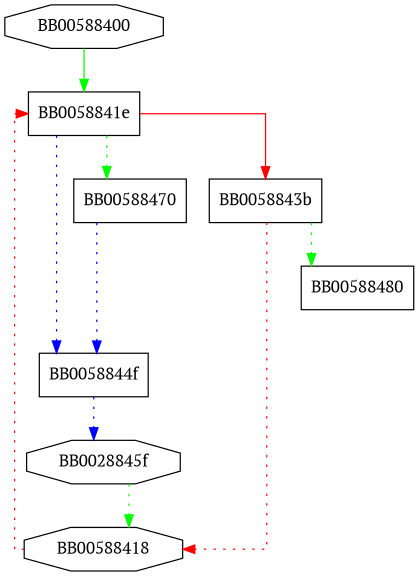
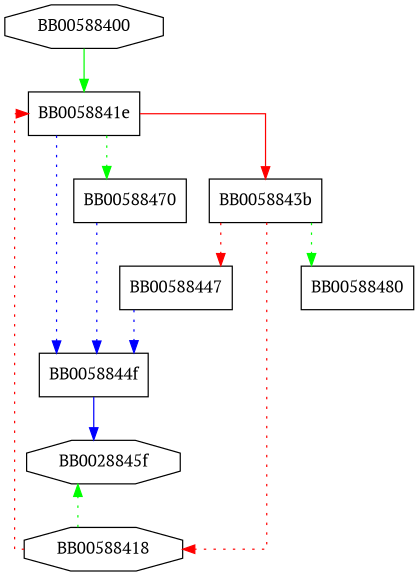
node "BB00588447": added
edge "BB0058844f" -> "BB0028845f": style dotted -> solid
edge "BB0028845f" -> "BB00588418": reversed
